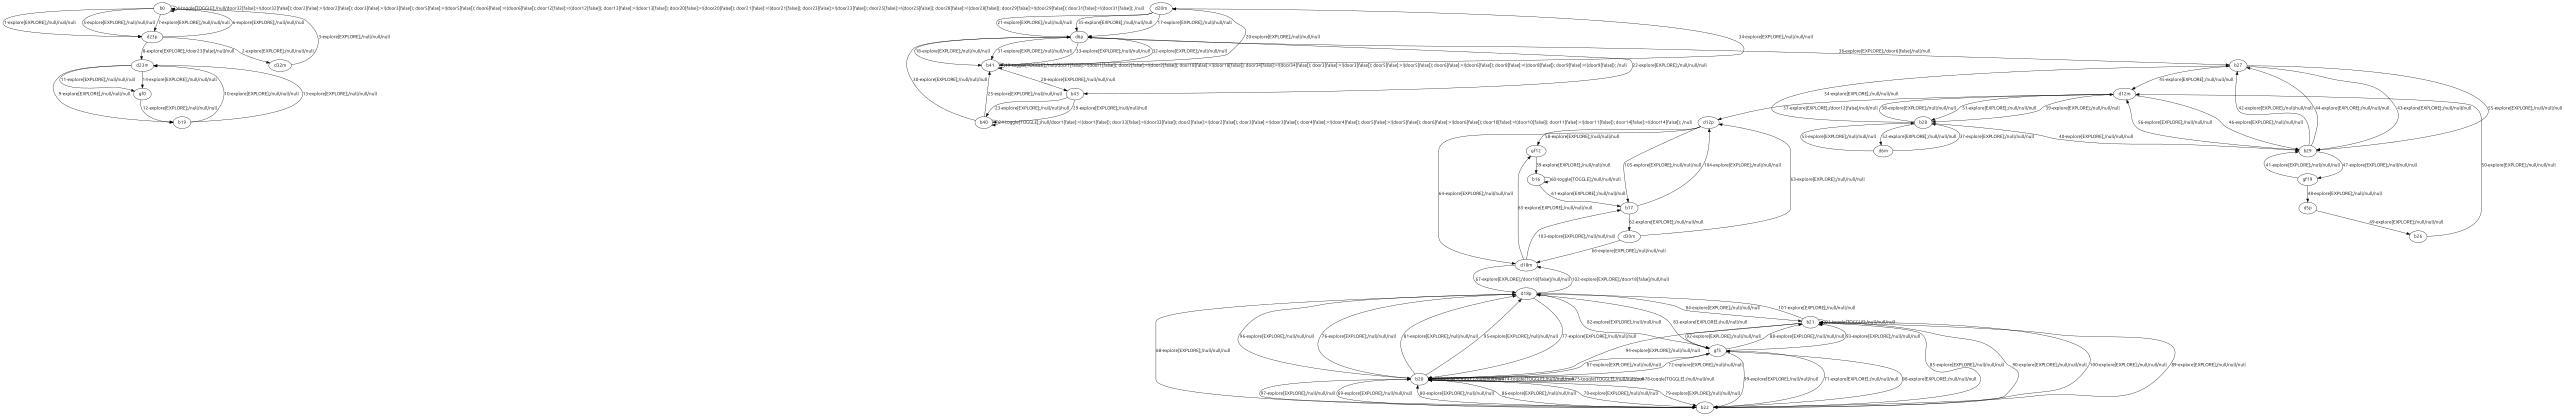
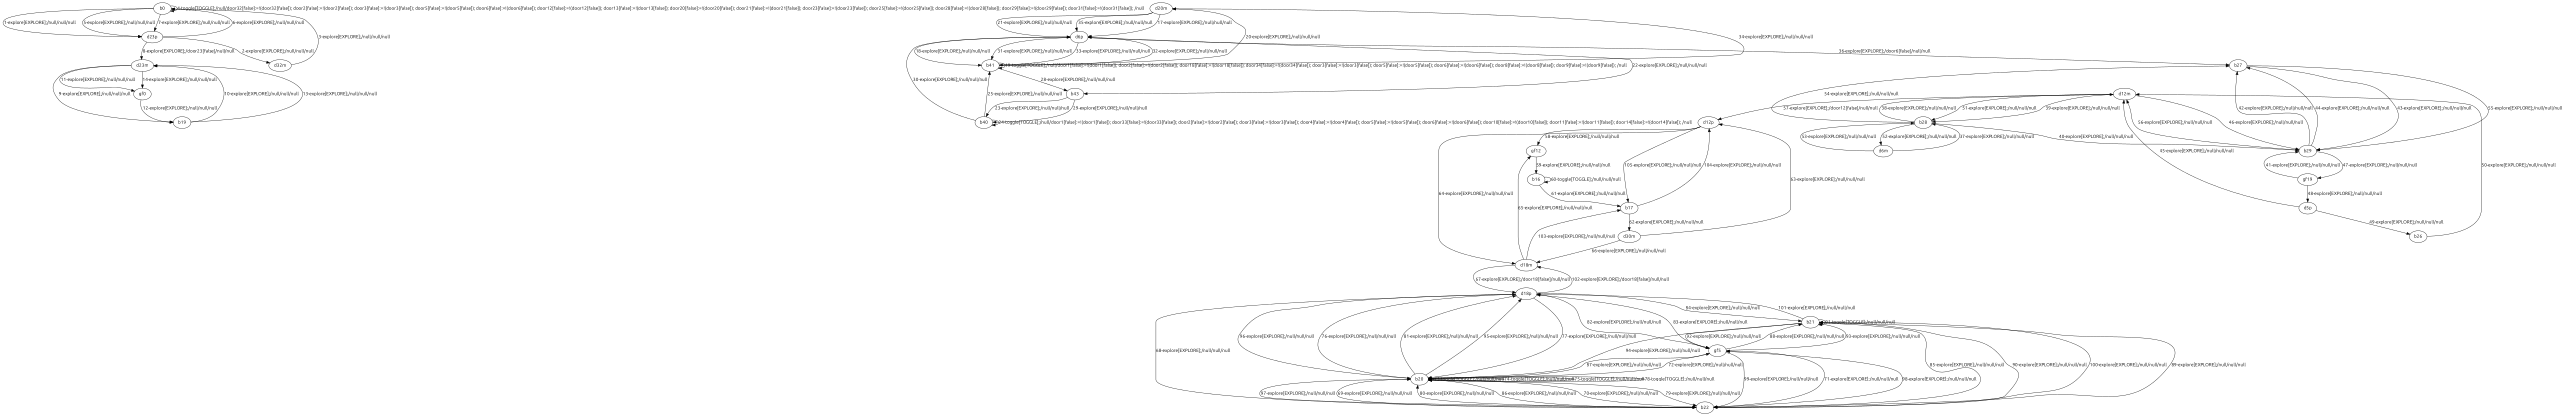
edge "b27" -> "d12m": now "d5p" -> "d12m"
